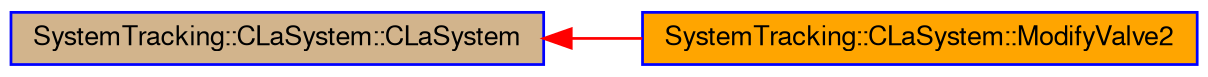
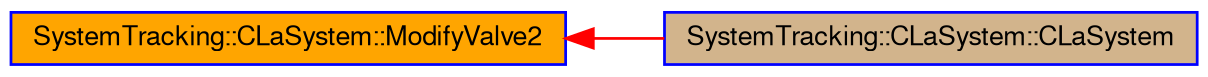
edge "SystemTracking::CLaSystem::ModifyValve2" -> "SystemTracking::CLaSystem::CLaSystem": reversed
